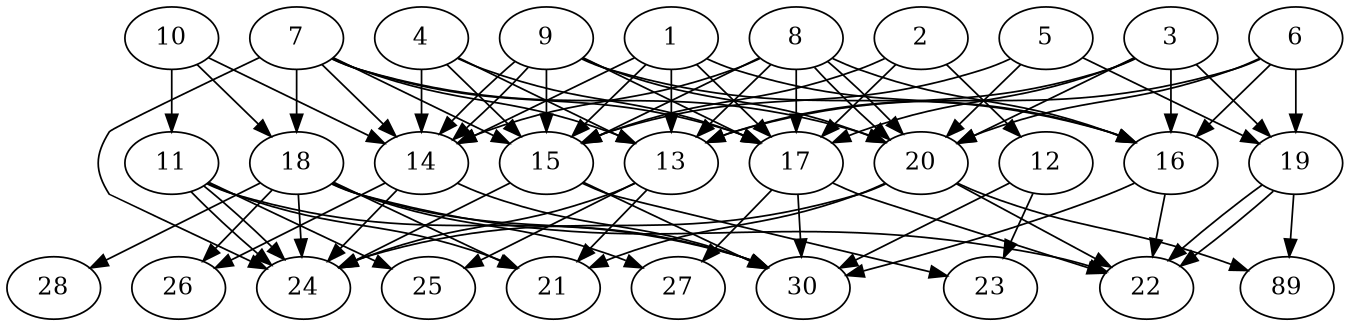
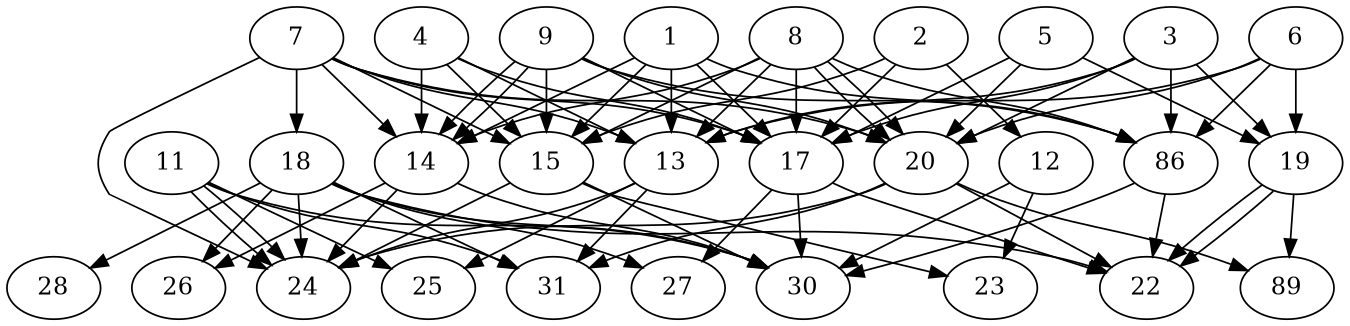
node "10": removed
edge "5" -> "15": now "5" -> "17"
node "16": label "16" -> "86"
node "21": label "21" -> "31"
